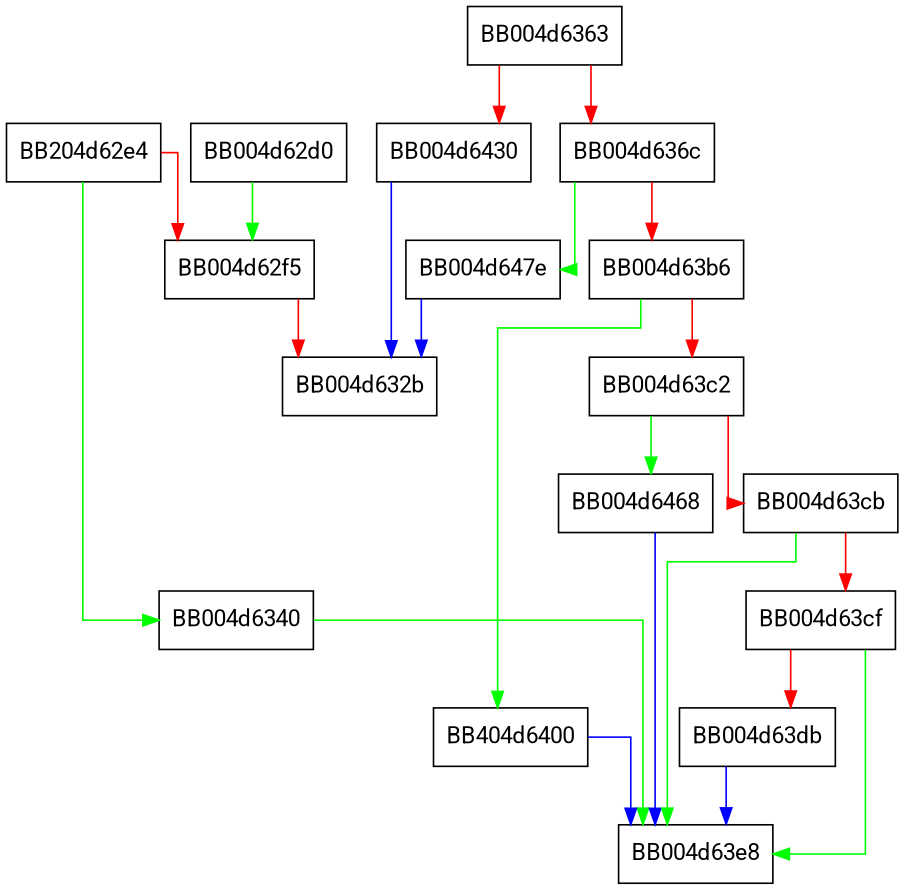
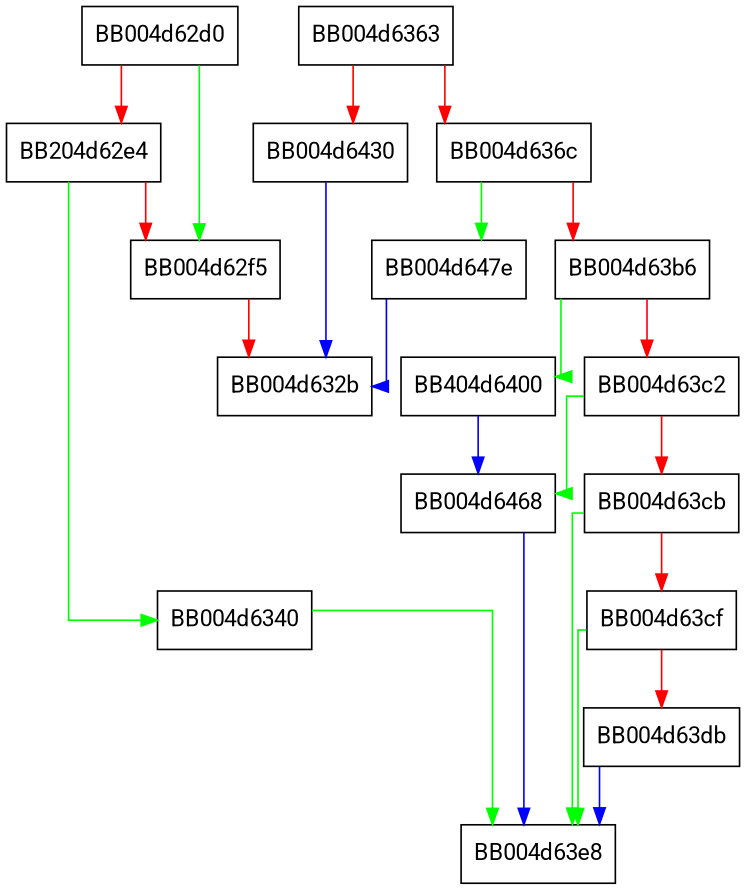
edge "BB004d62d0" -> "BB204d62e4": added
edge "BB404d6400" -> "BB004d63e8": now "BB404d6400" -> "BB004d6468"
